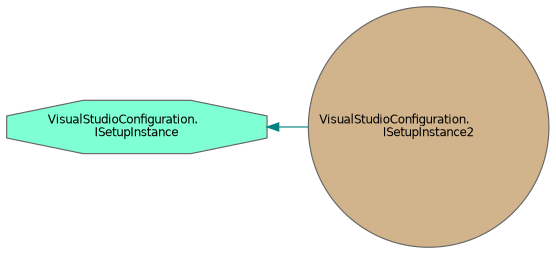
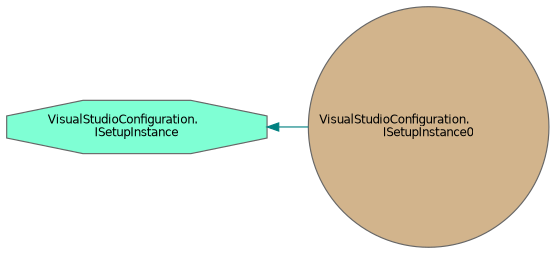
node "VisualStudioConfiguration. ISetupInstance2": label "VisualStudioConfiguration. ISetupInstance2" -> "VisualStudioConfiguration. ISetupInstance0"
